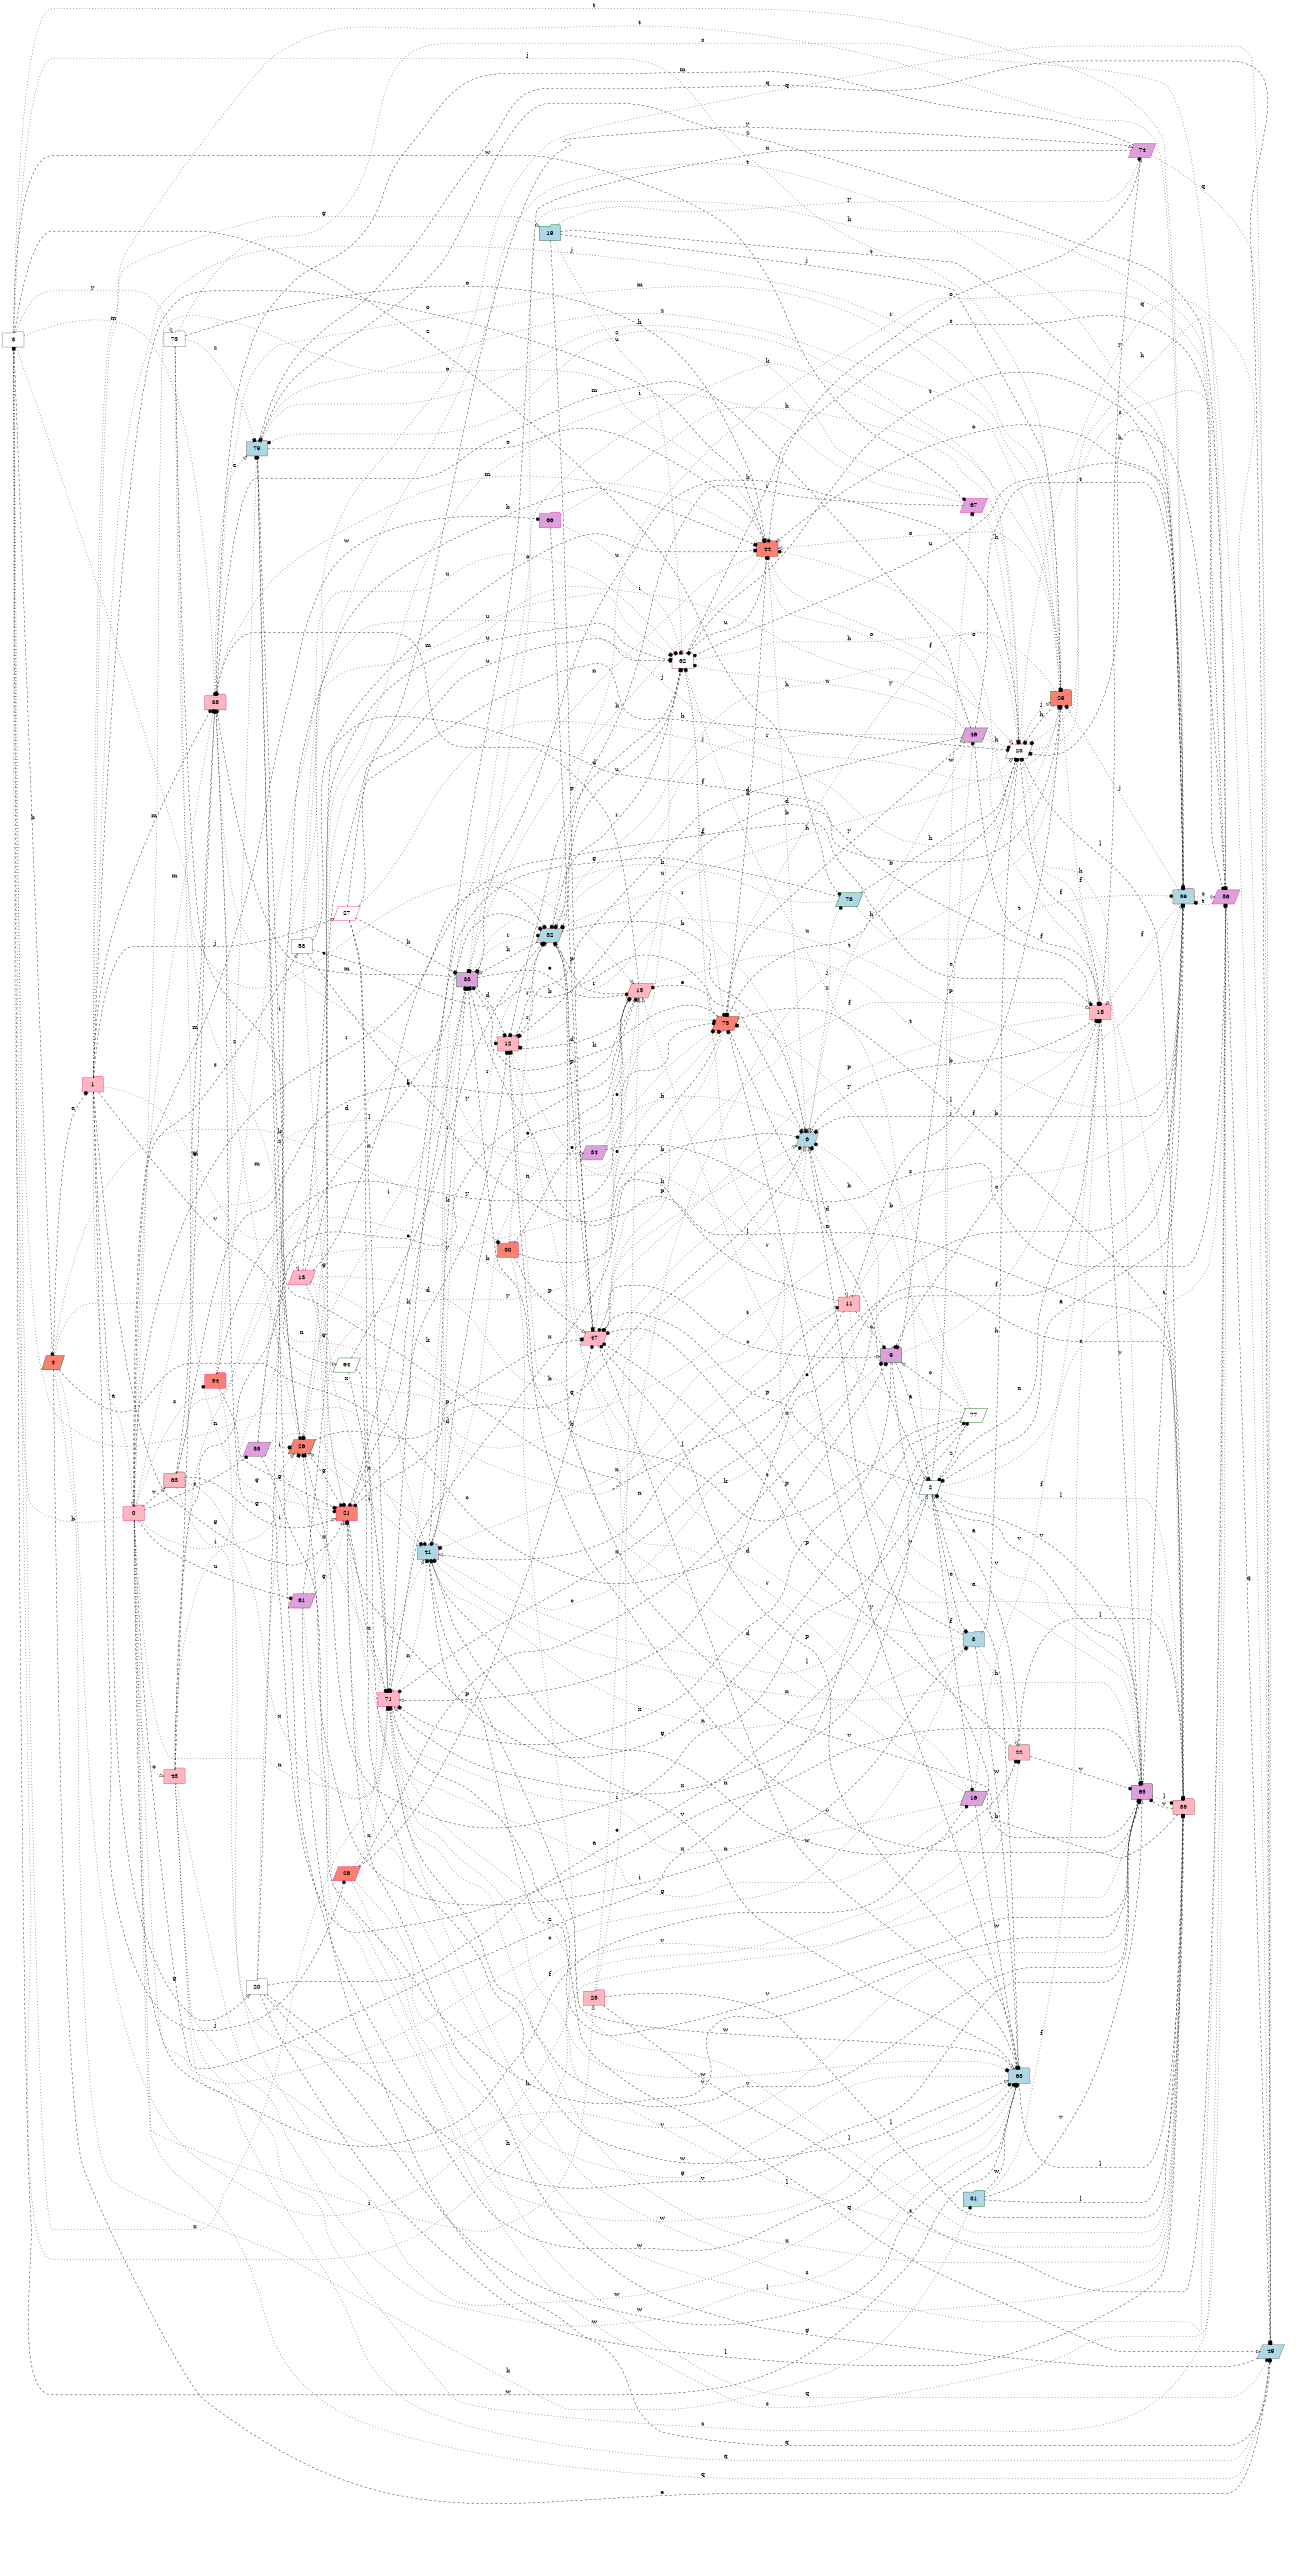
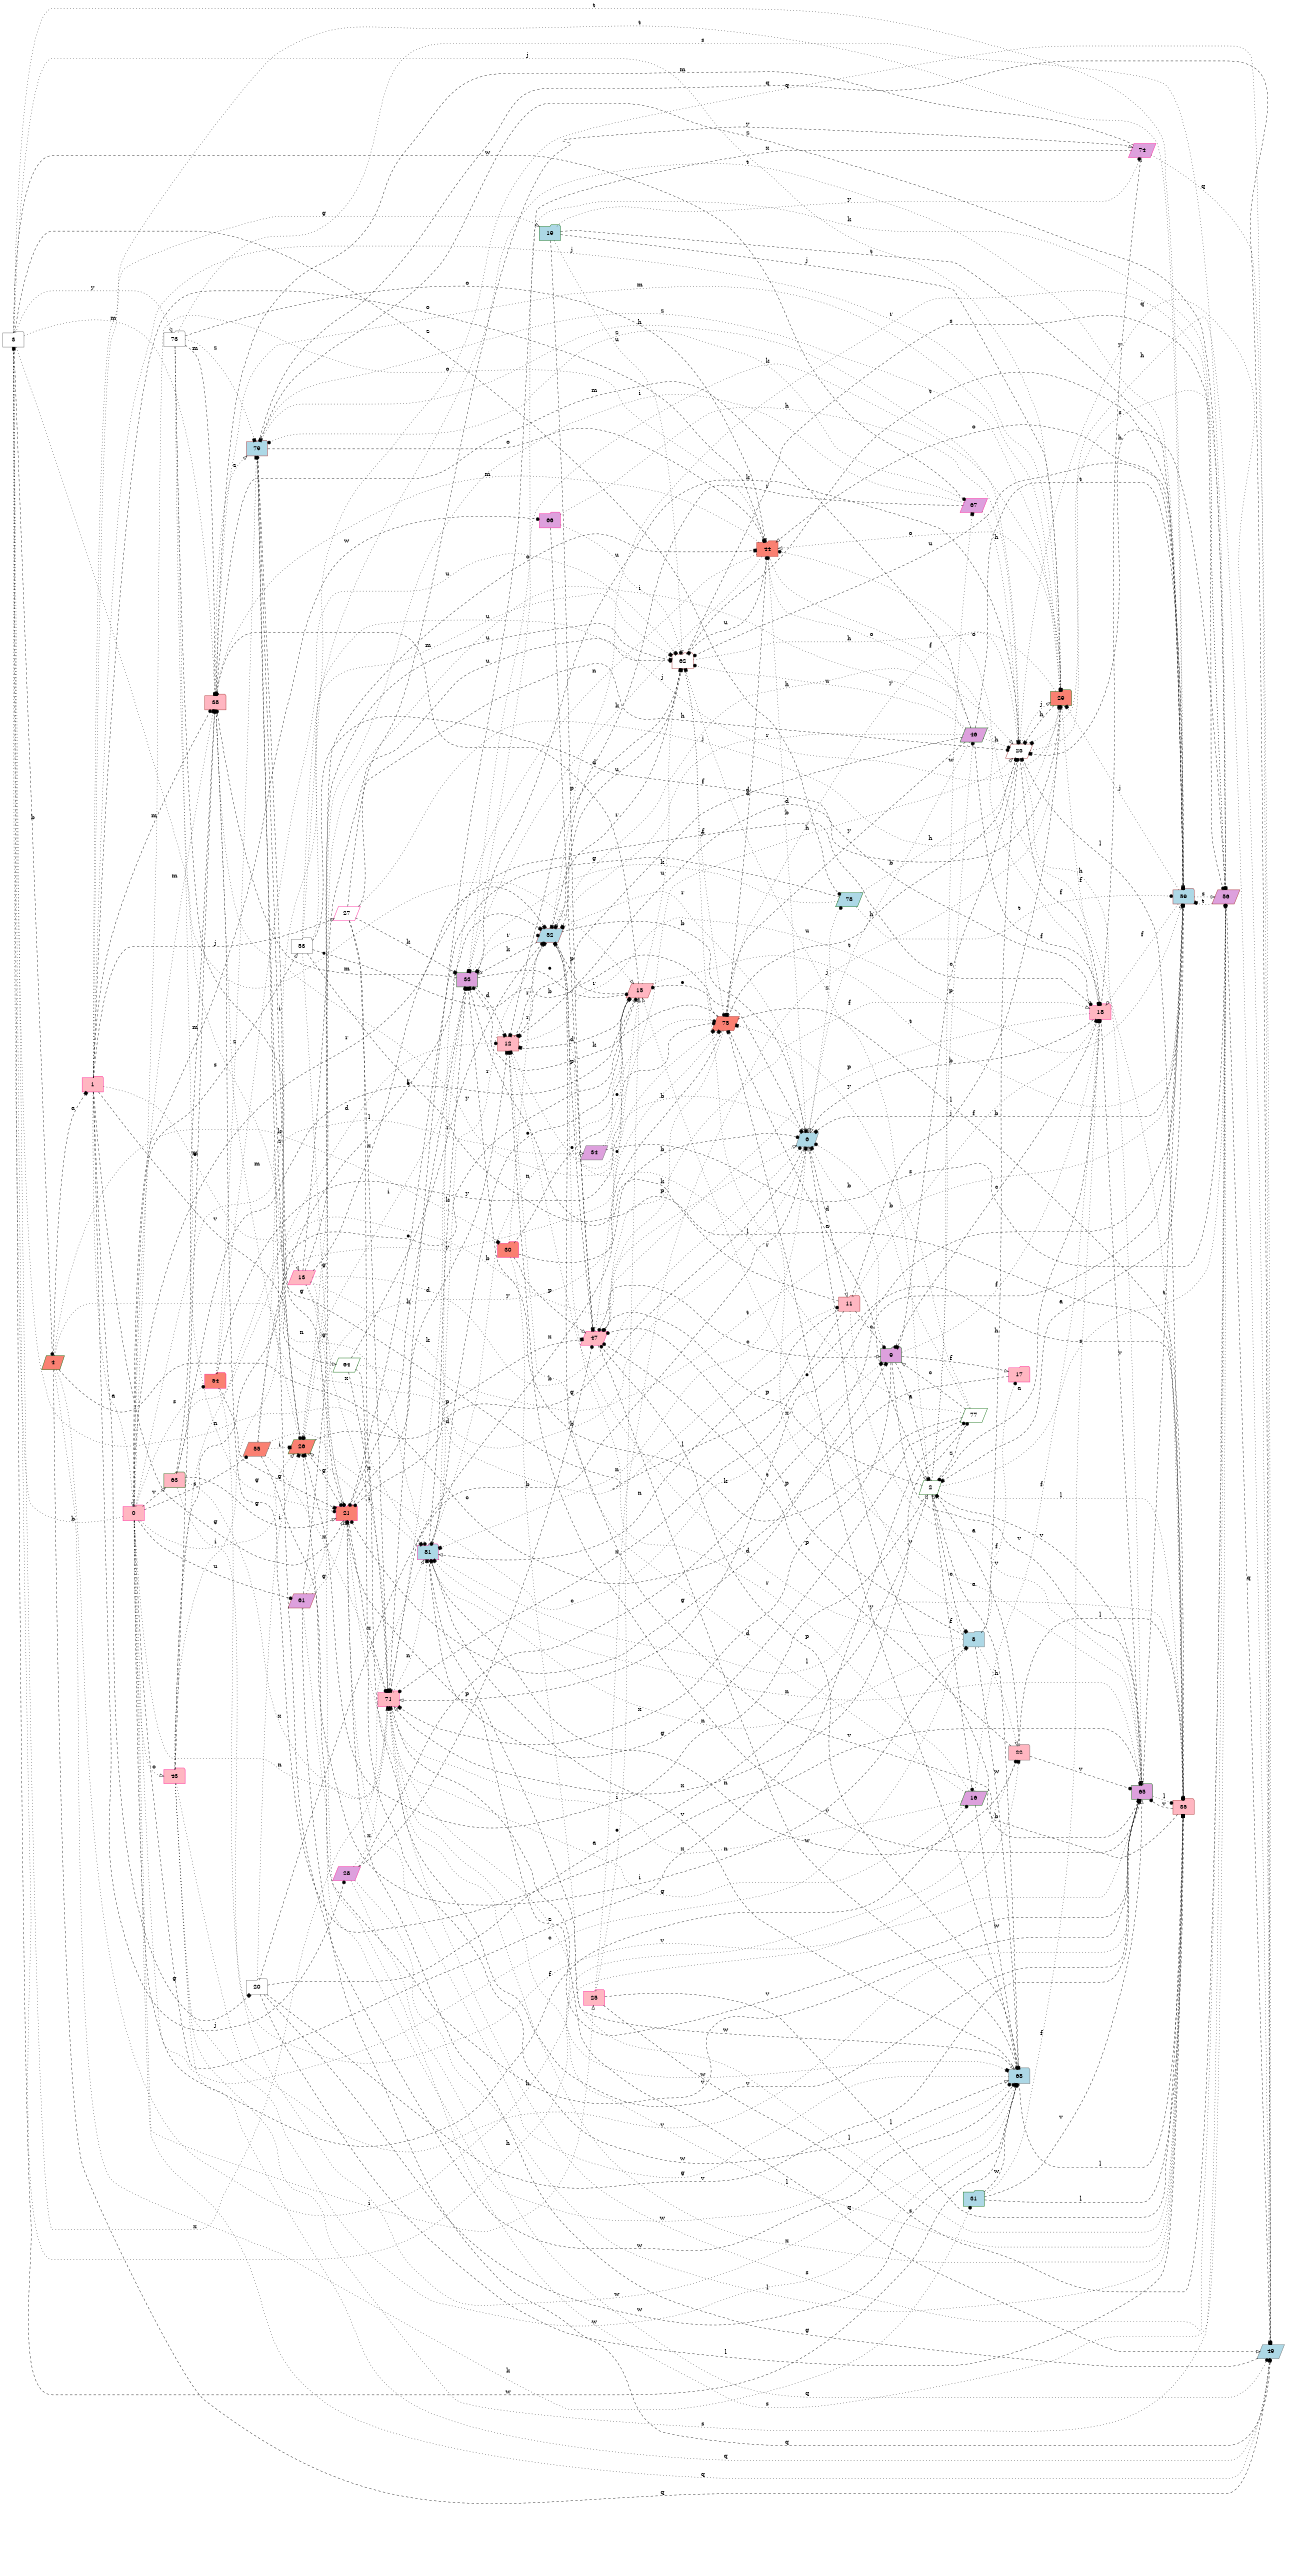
edge "74" -> "44": removed, label "o"
edge "73" -> "38": added, label "m"
edge "78" -> "23": style dashed -> dotted
edge "20" -> "44": now "20" -> "6"
node "56": color deeppink -> brown
edge "79" -> "21": added, label "g"
node "17": added
node "55": fillcolor plum -> salmon
node "41": label "41" -> "81"
edge "1" -> "20": arrowhead onormal -> box
node "28": fillcolor salmon -> plum
edge "4" -> "49": label "e" -> "q"
